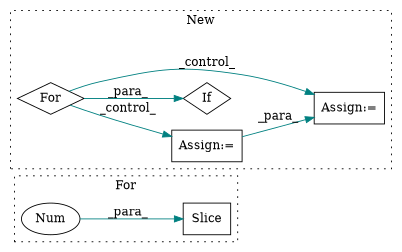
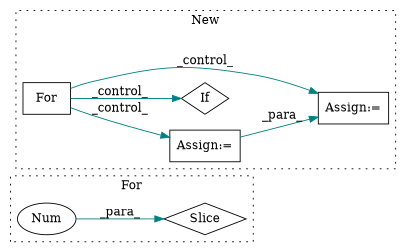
edge "For" -> "If": label "_para_" -> "_control_"
node "For": shape diamond -> box
node "Slice": shape box -> diamond
